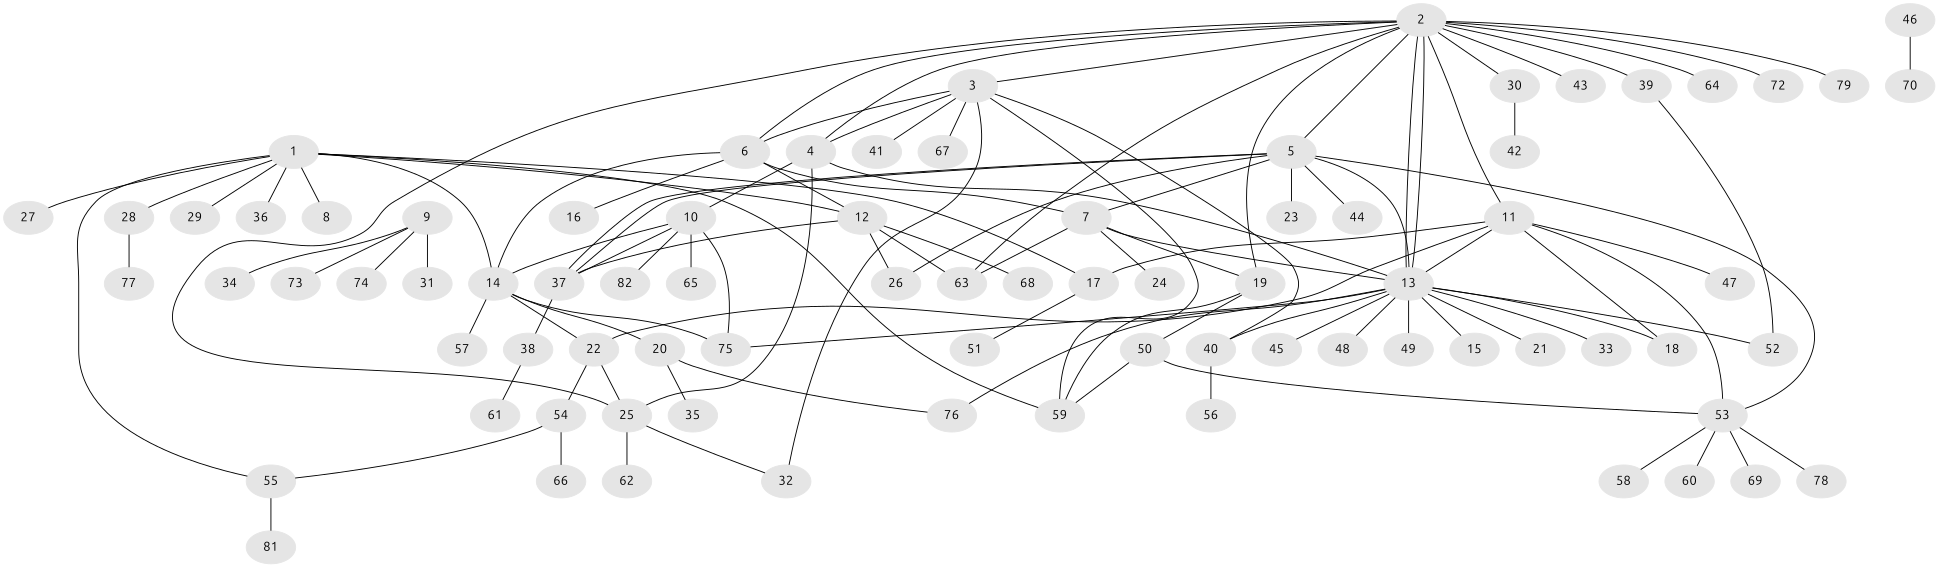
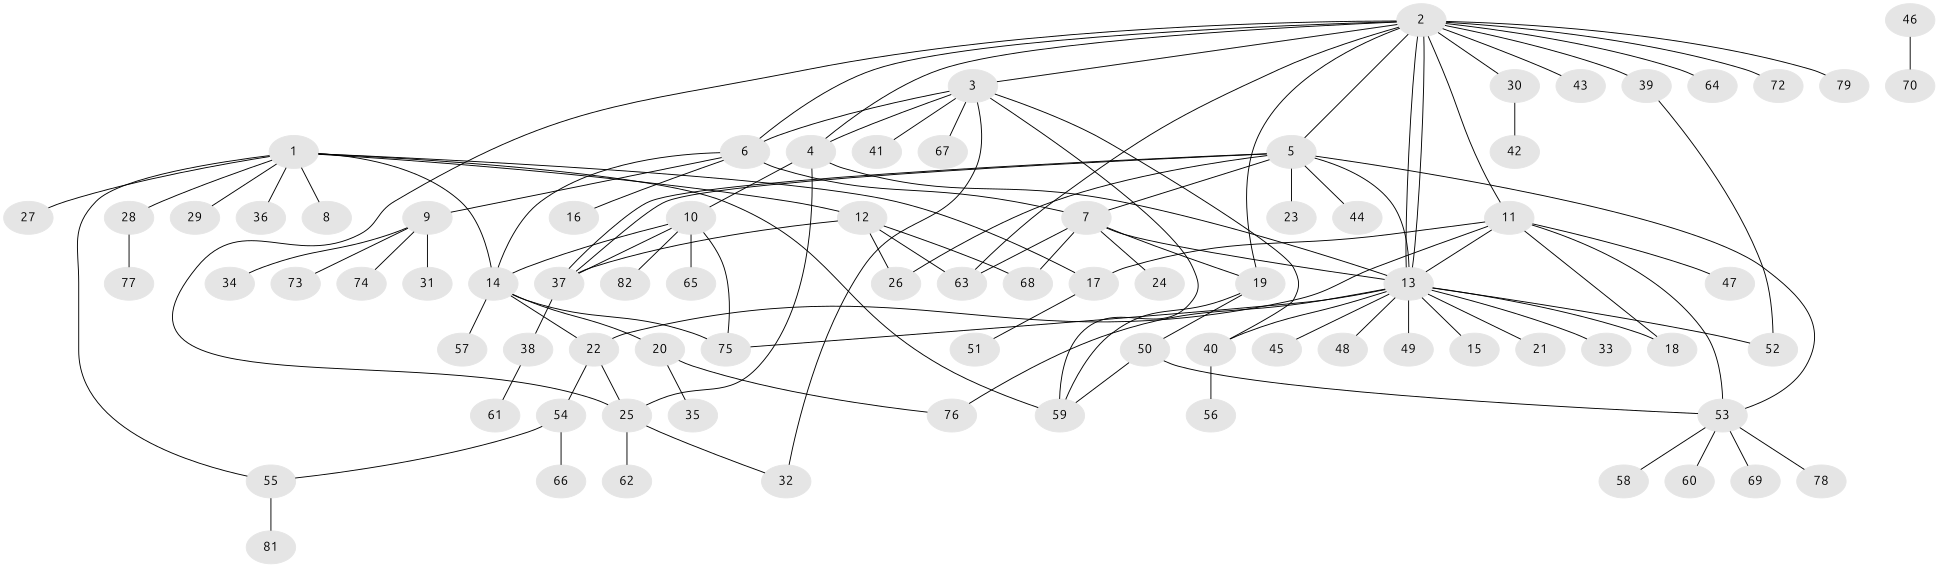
edge "6" -- "12": now "6" -- "9"
edge "7" -- "68": added
